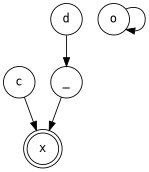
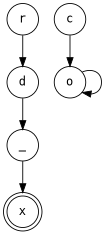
node "r": added
edge "c" -> "x": now "c" -> "o"
